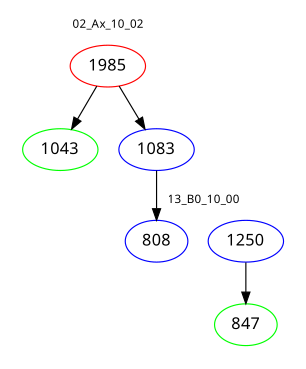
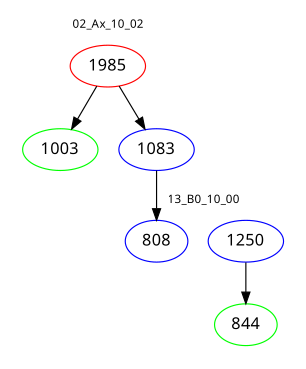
node "1043": label "1043" -> "1003"
node "847": label "847" -> "844"
